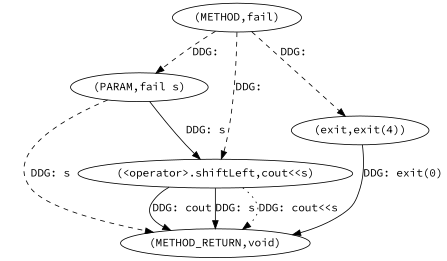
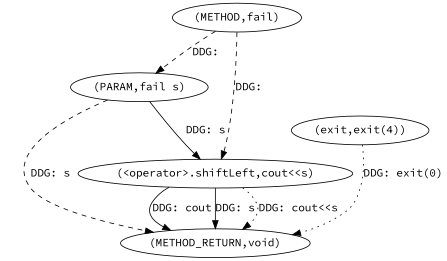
edge "(METHOD,fail)" -> "(exit,exit(4))": removed, label "DDG:"
edge "(exit,exit(4))" -> "(METHOD_RETURN,void)": style solid -> dotted
